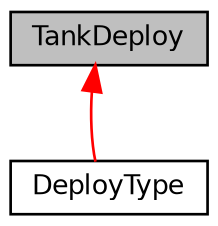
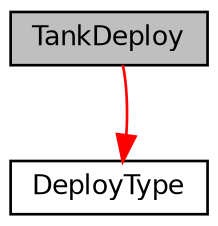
edge "DeployType" -> "TankDeploy": reversed
